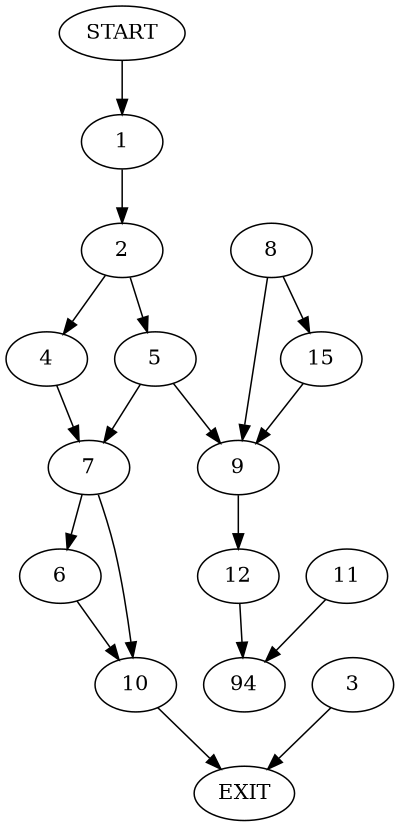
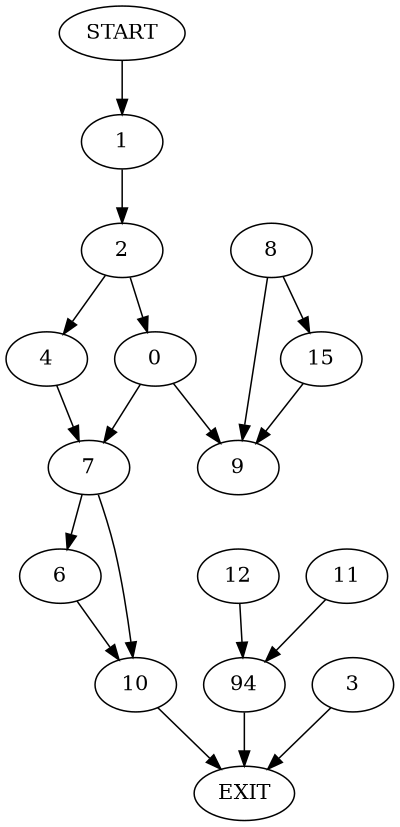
node "5": label "5" -> "0"
edge "9" -> "12": removed
edge "94" -> "EXIT": added
